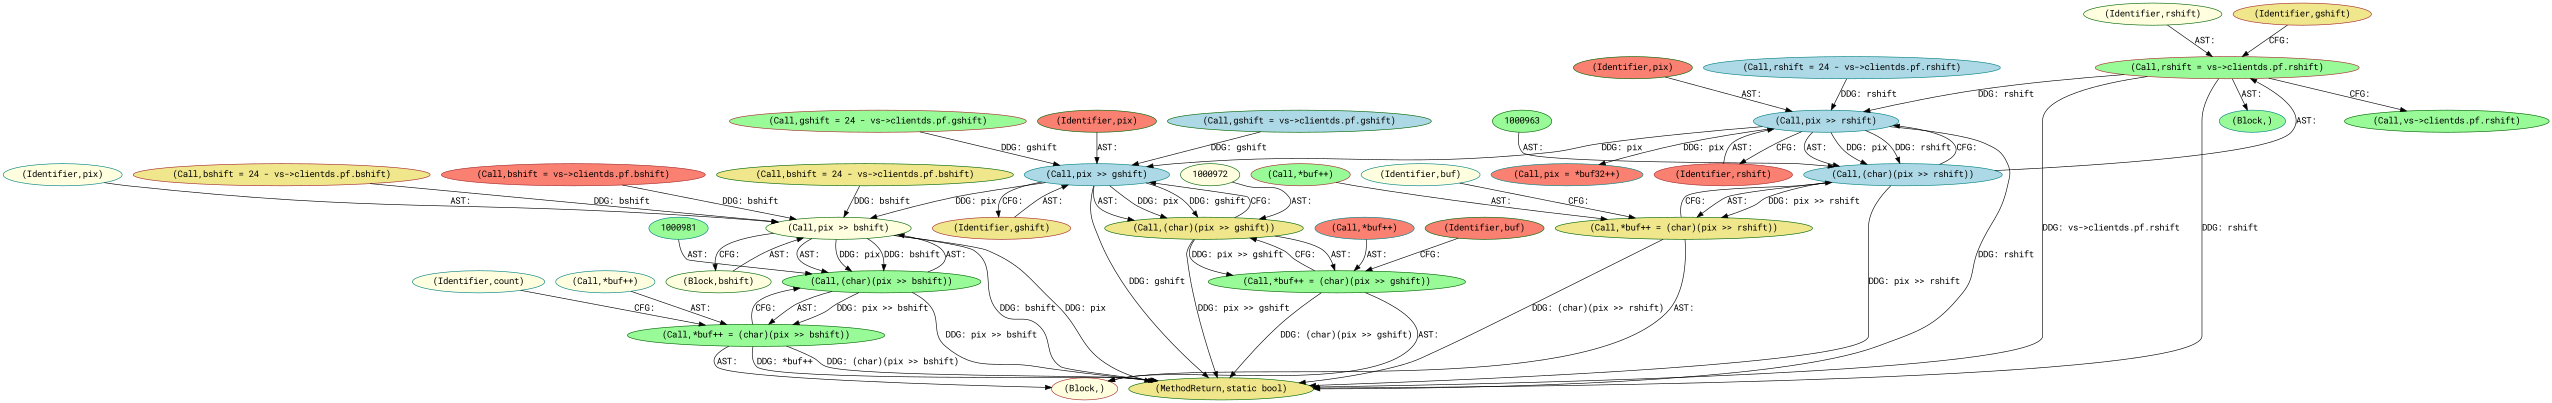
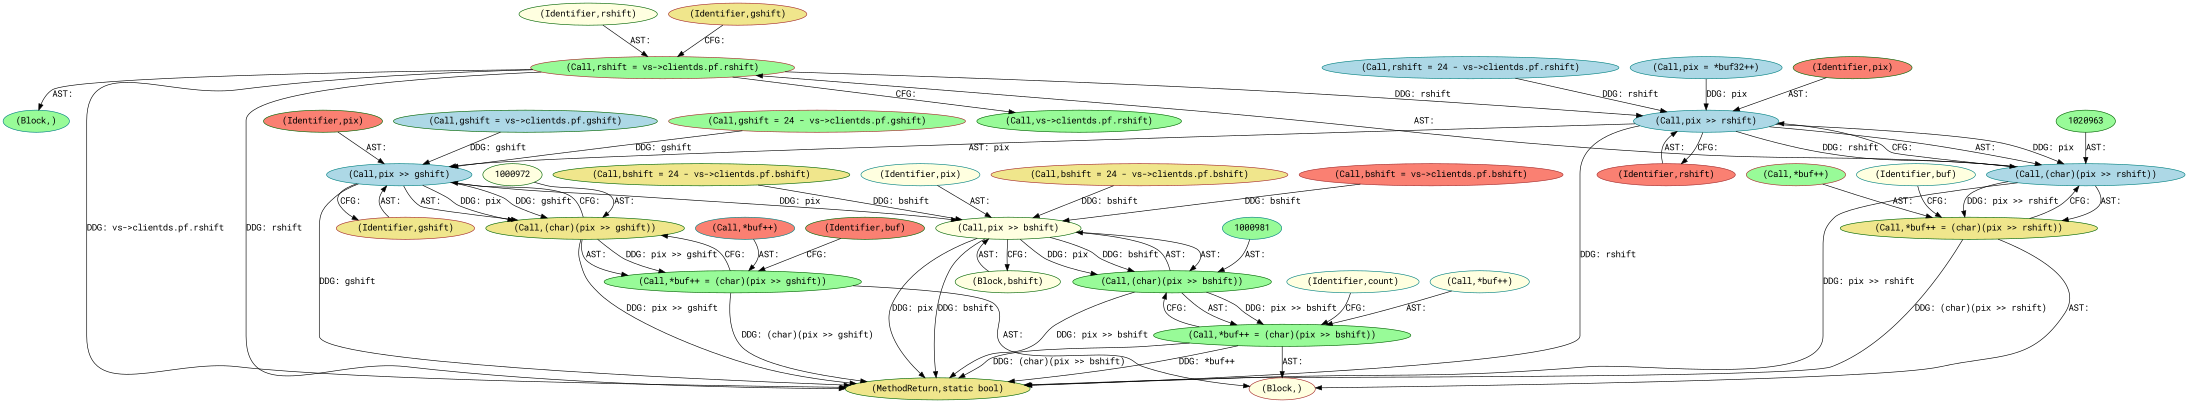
node "1000963": label "1000963" -> "1020963"
edge "(Call,pix >> rshift)" -> "(Call,pix = *buf32++)": reversed
edge "(Call,pix >> rshift)" -> "(Call,pix >> gshift)": label "DDG: pix" -> "AST: pix"
node "(Call,pix = *buf32++)": fillcolor salmon -> lightblue
